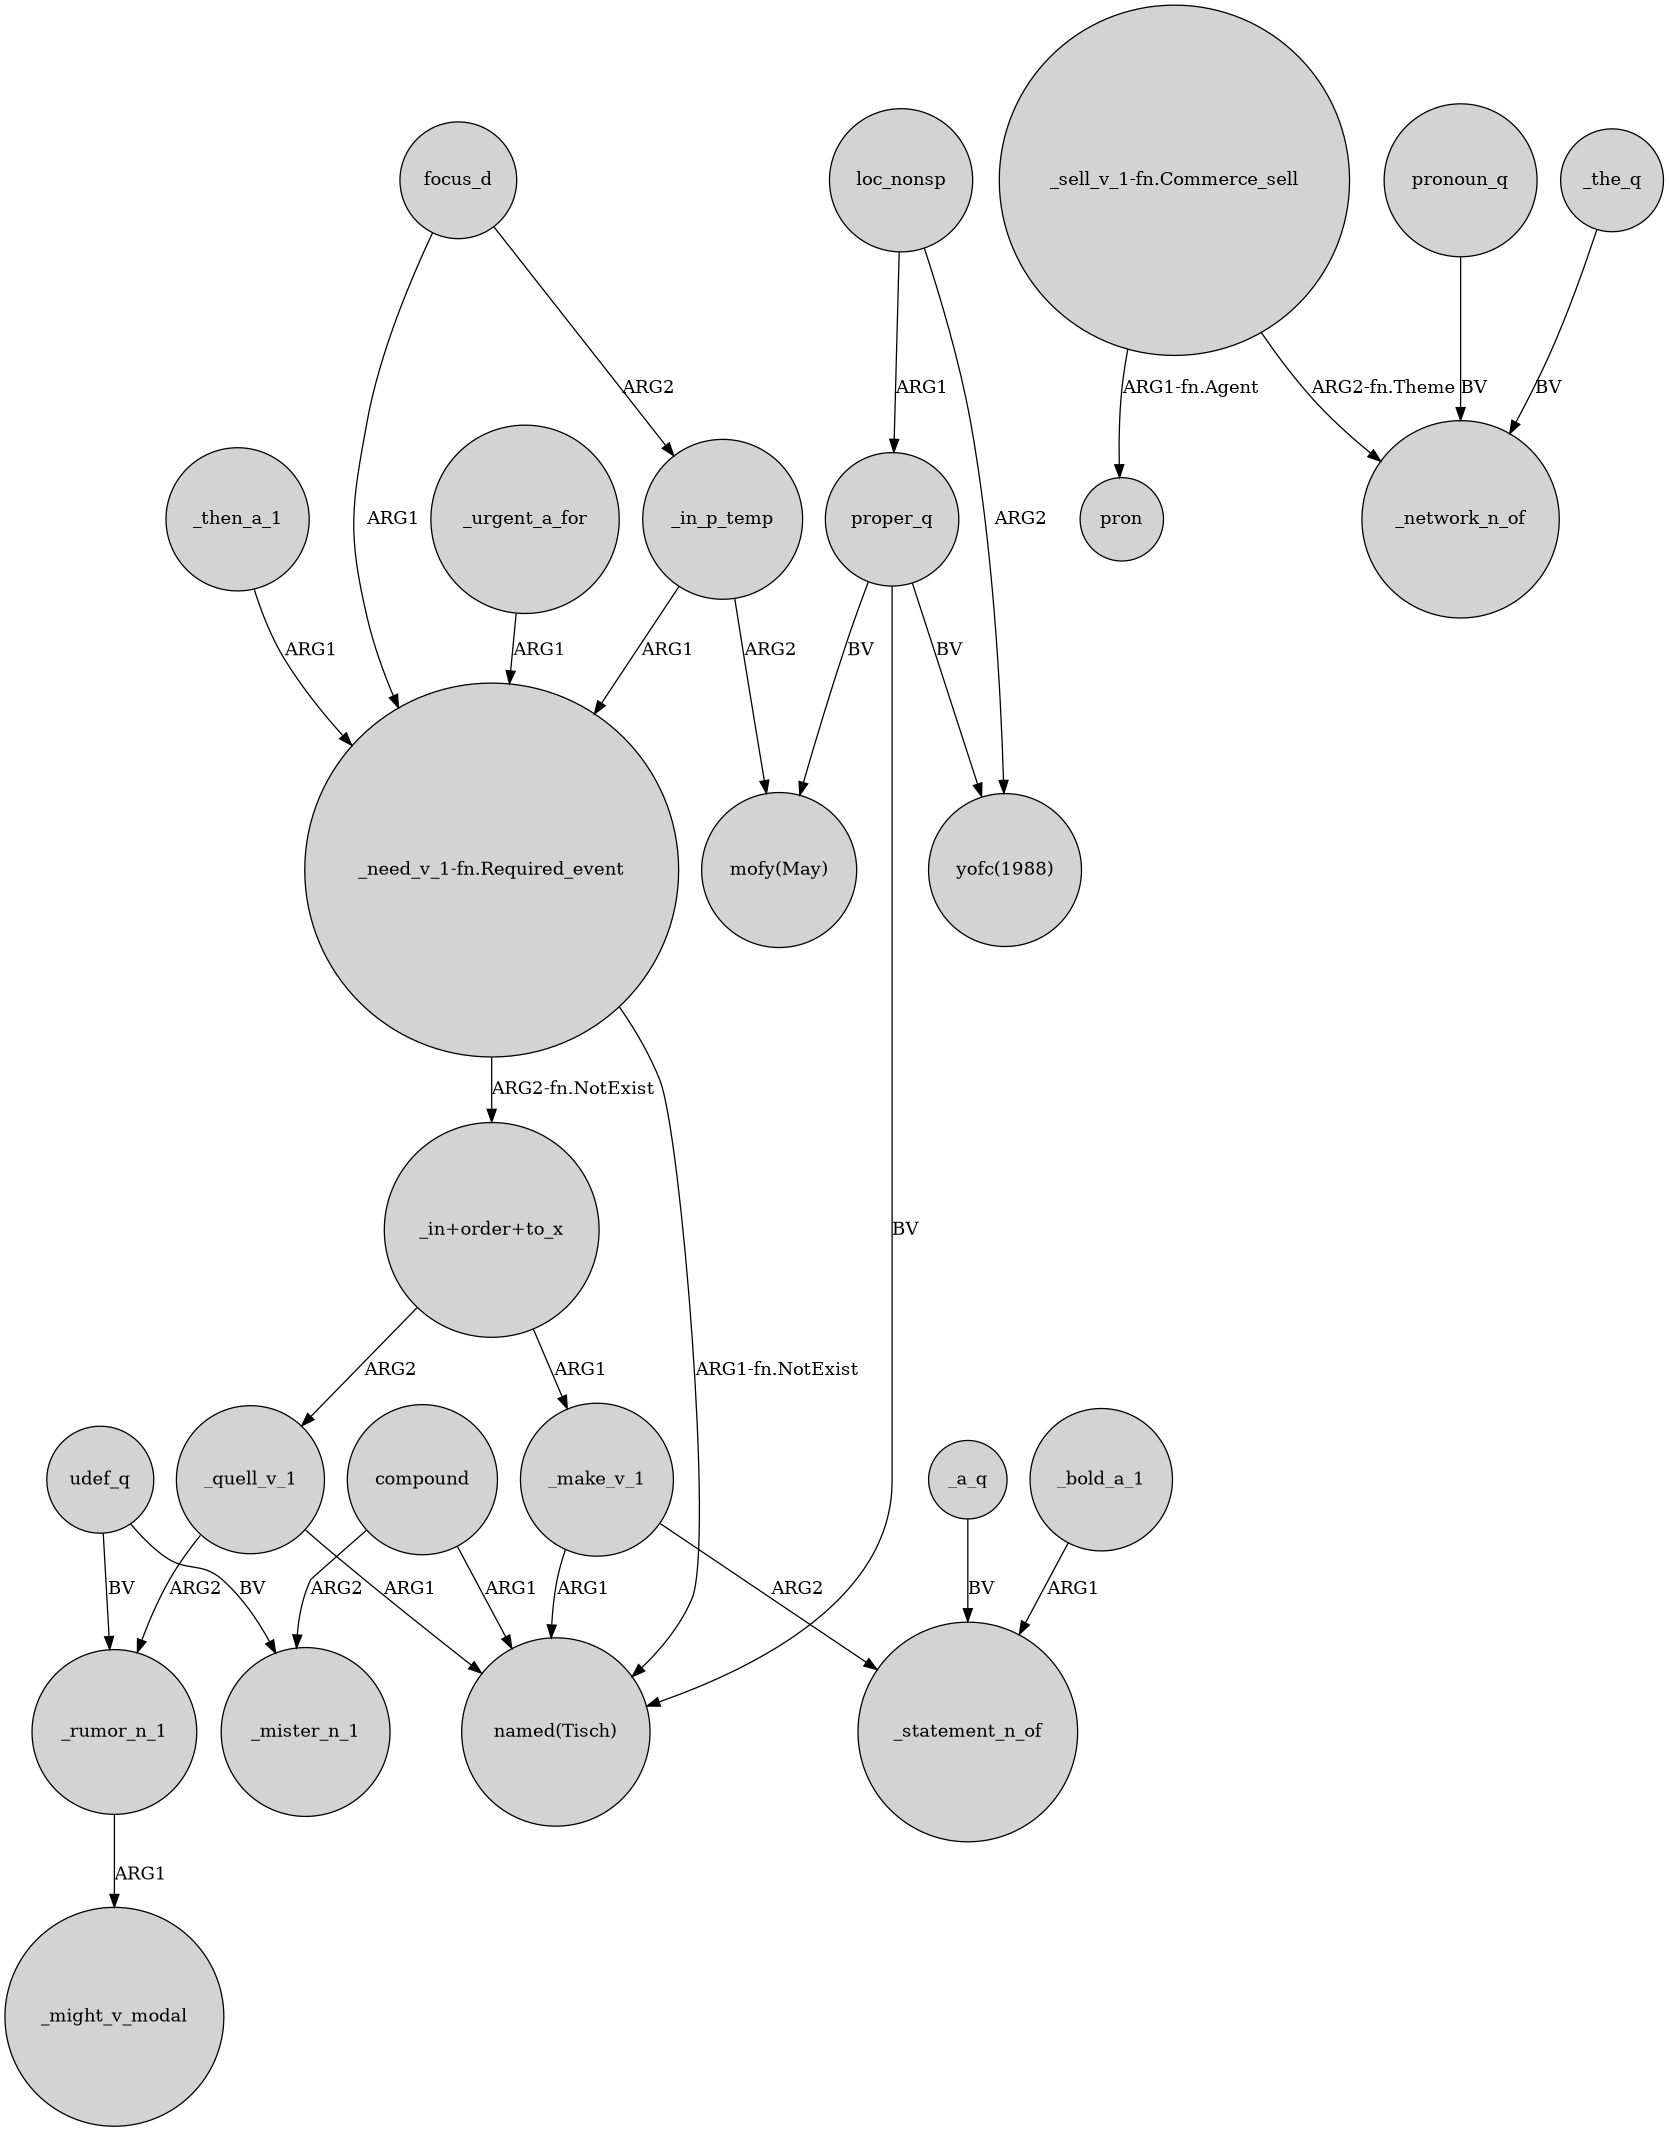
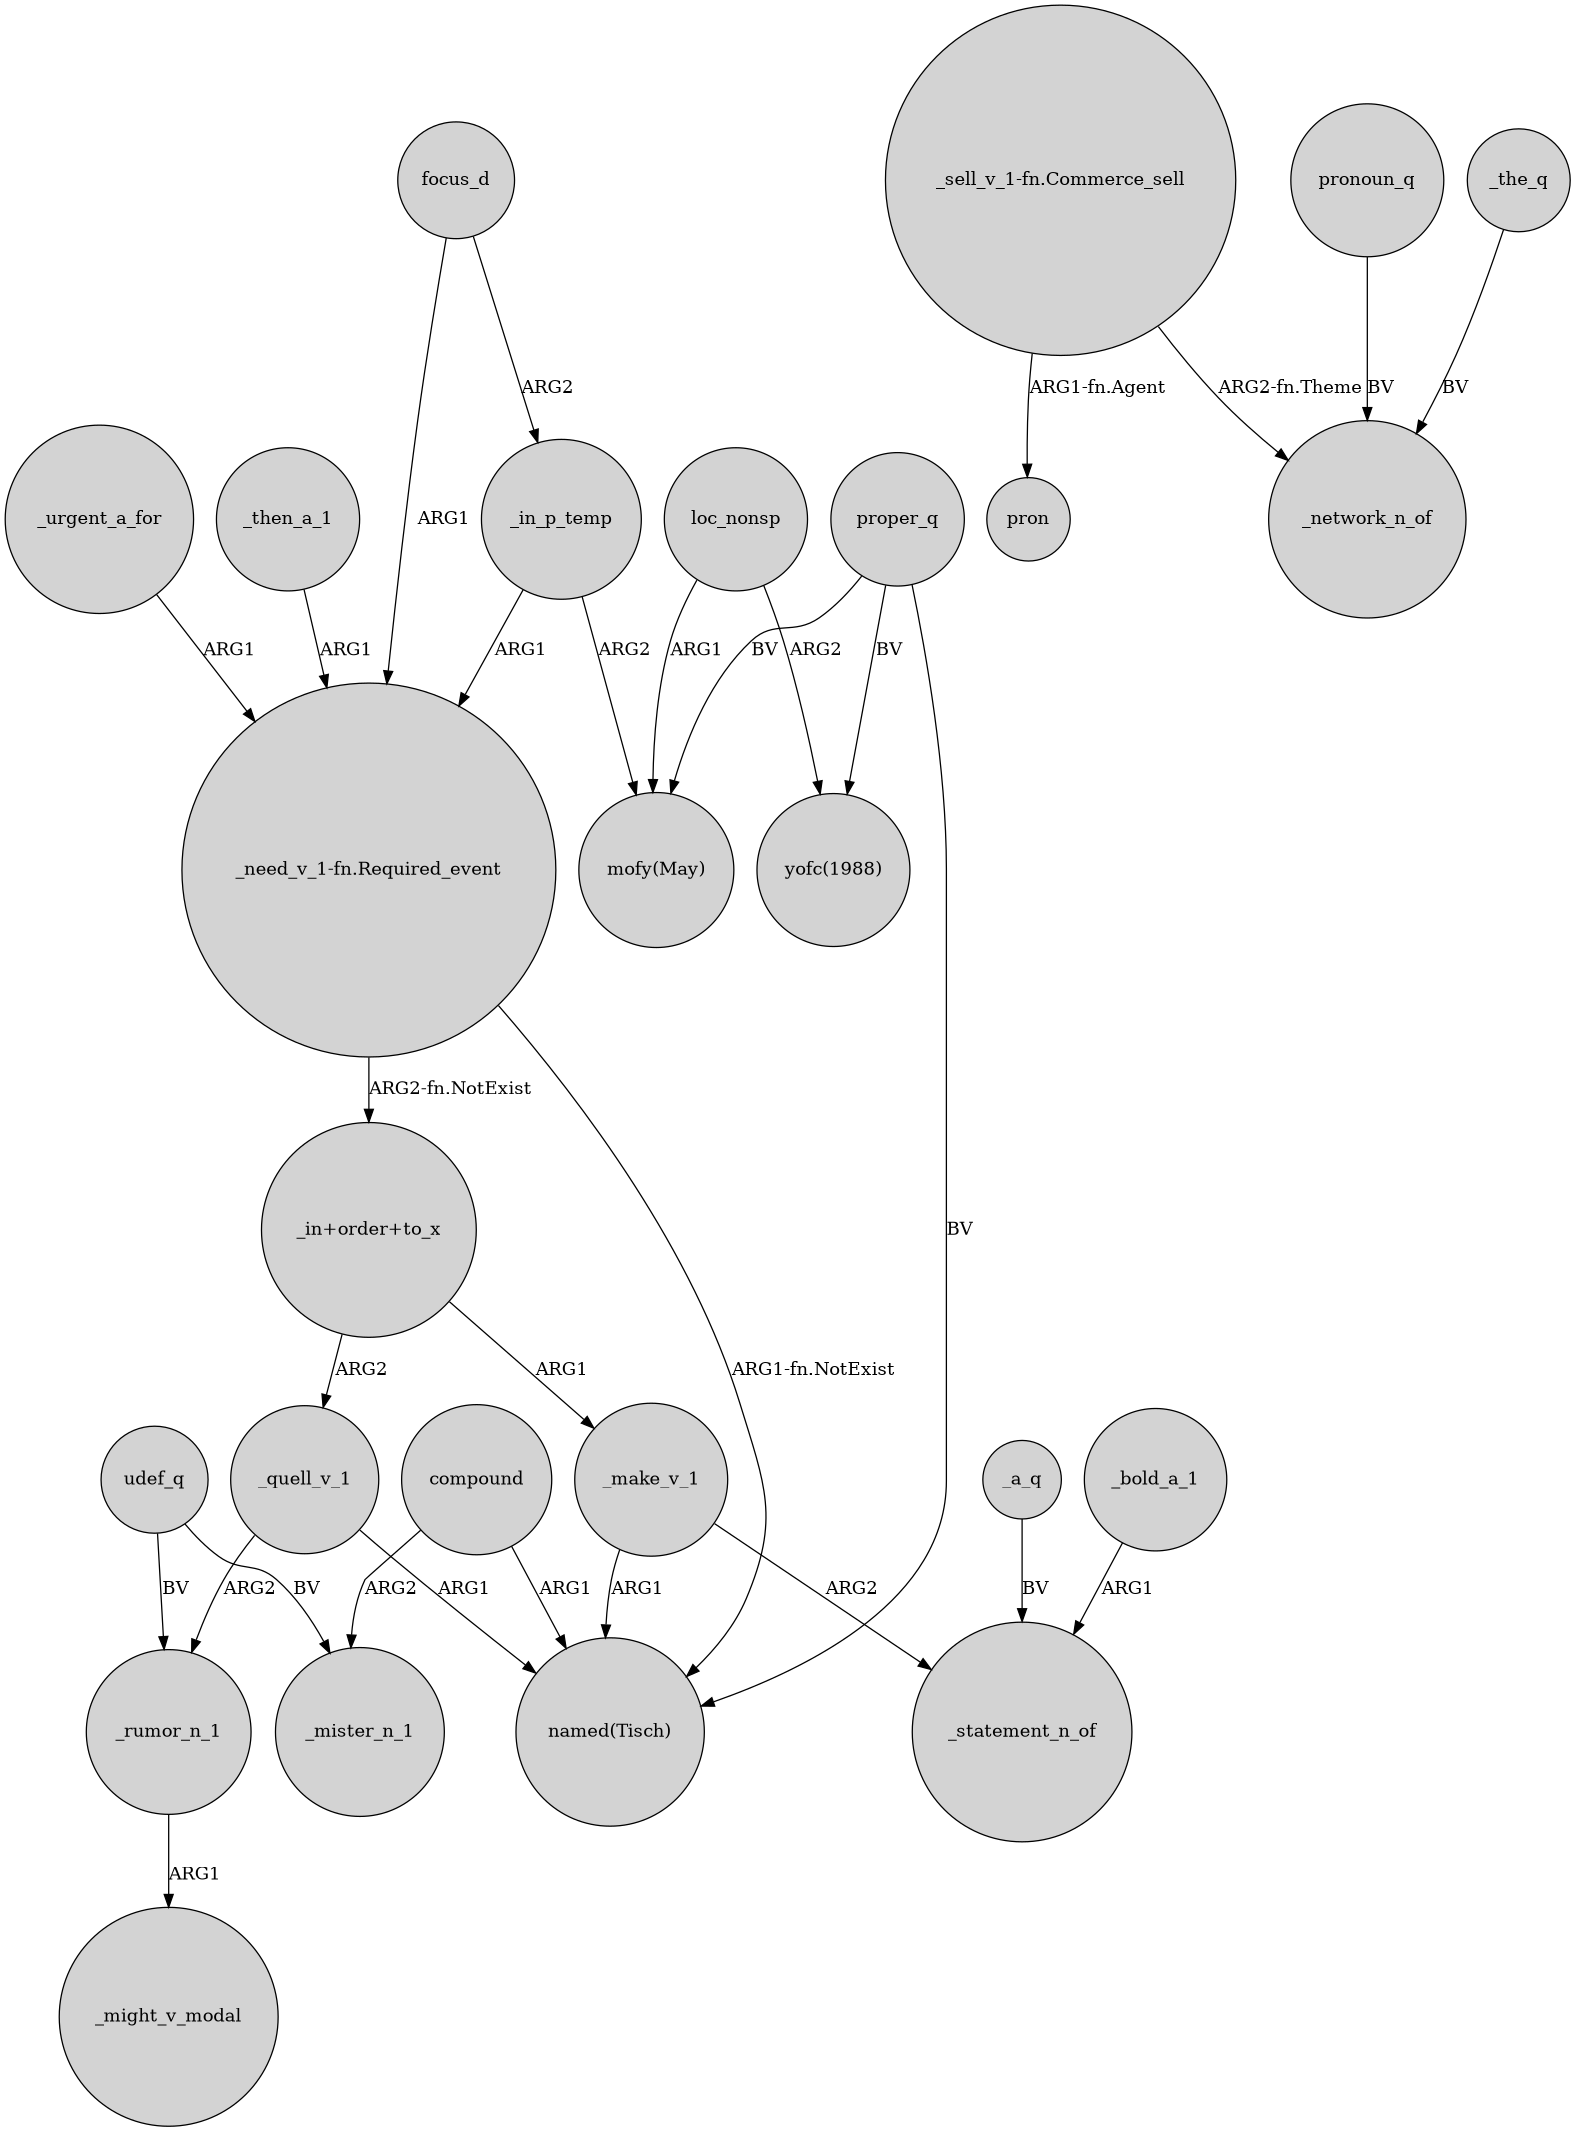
edge "loc_nonsp" -> "proper_q": now "loc_nonsp" -> "mofy(May)"
